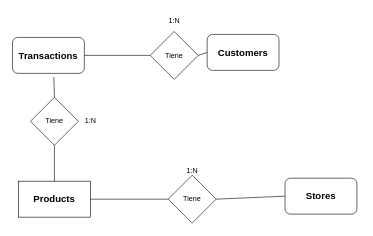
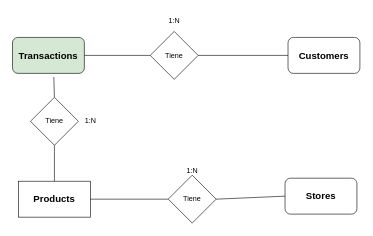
node "Customers": moved (243, 53) -> (324, 56)
node "Transactions": fillcolor #ffffff -> #d5e8d4
